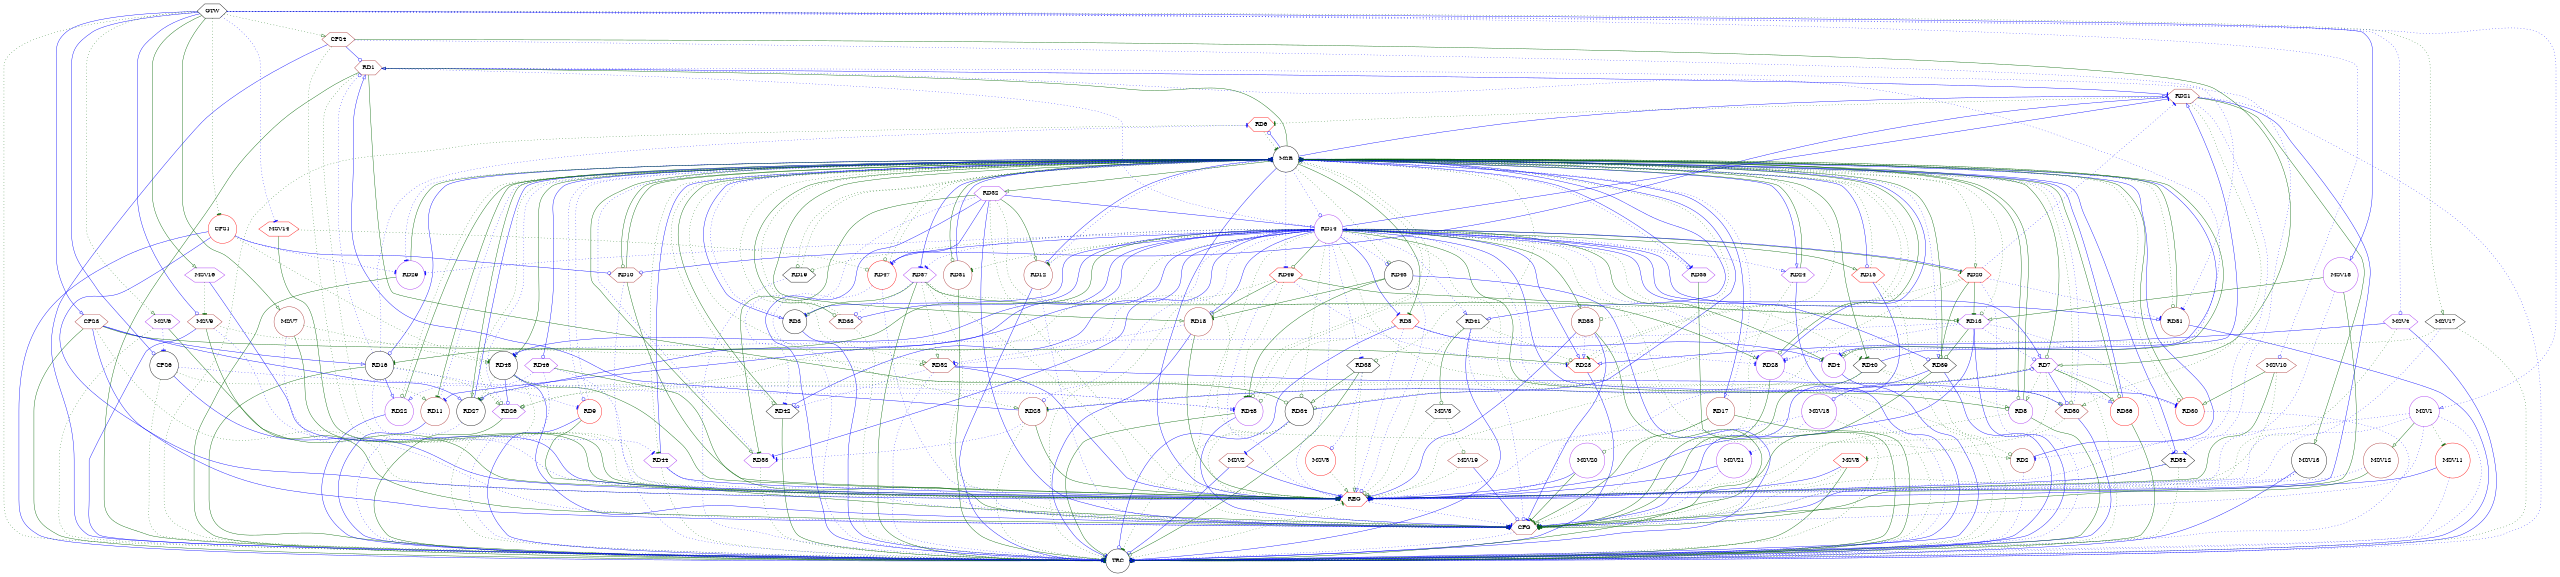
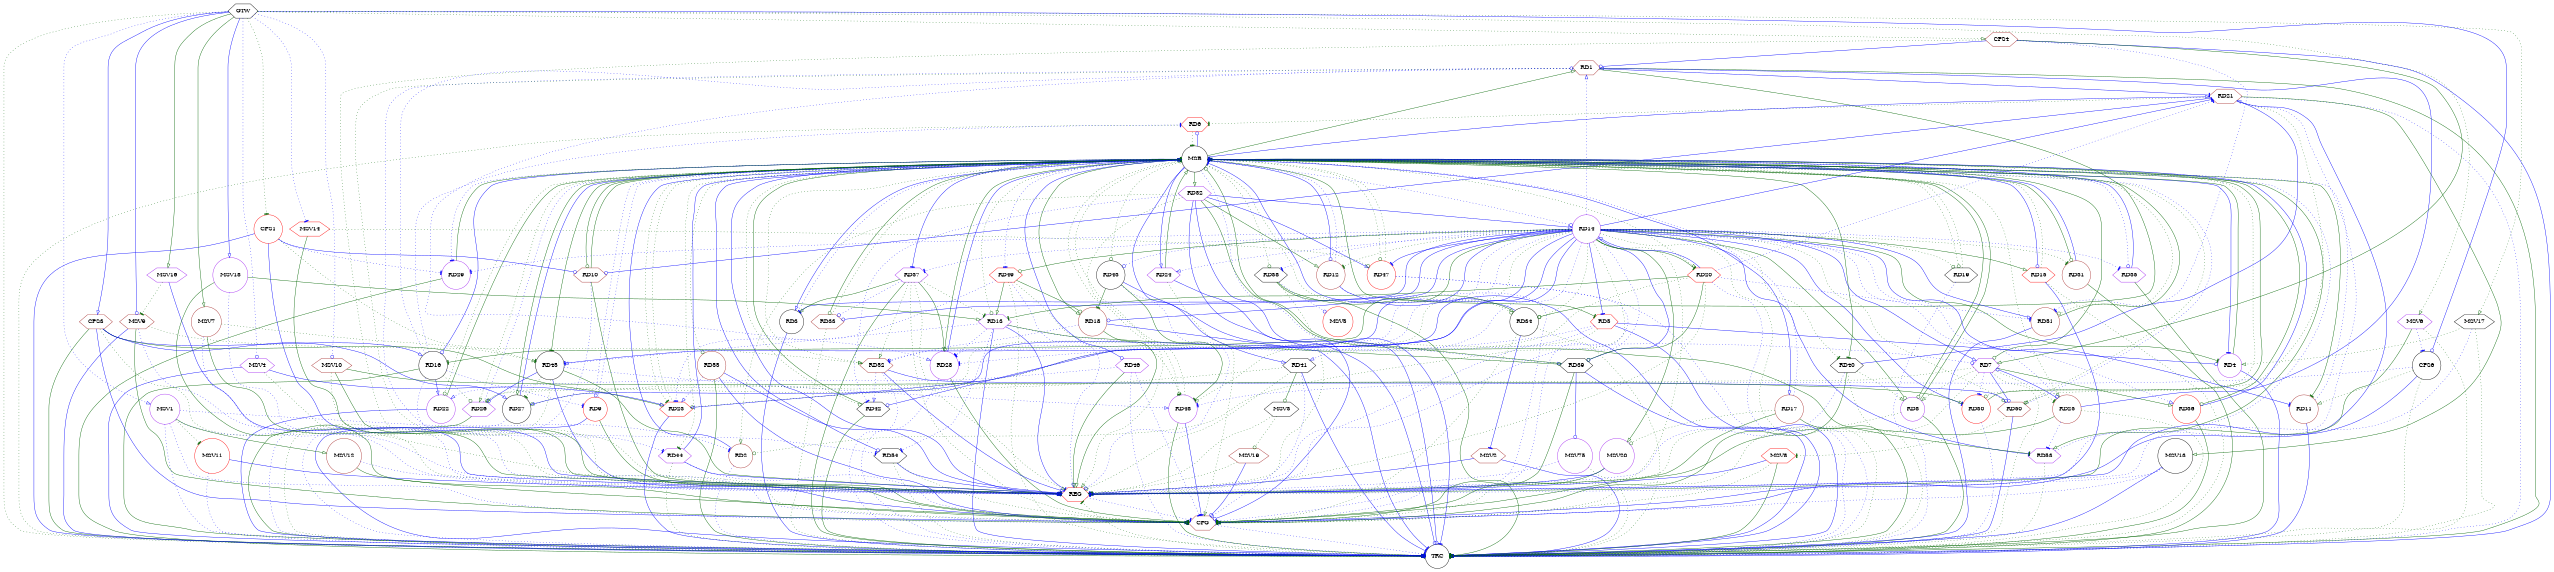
edge "RD14" -> "RD55": now "RD14" -> "MSV20"
node "MSV15": label "MSV15" -> "MSV75"
node "MSV21": removed
edge "MSV5" -> "REG": removed
